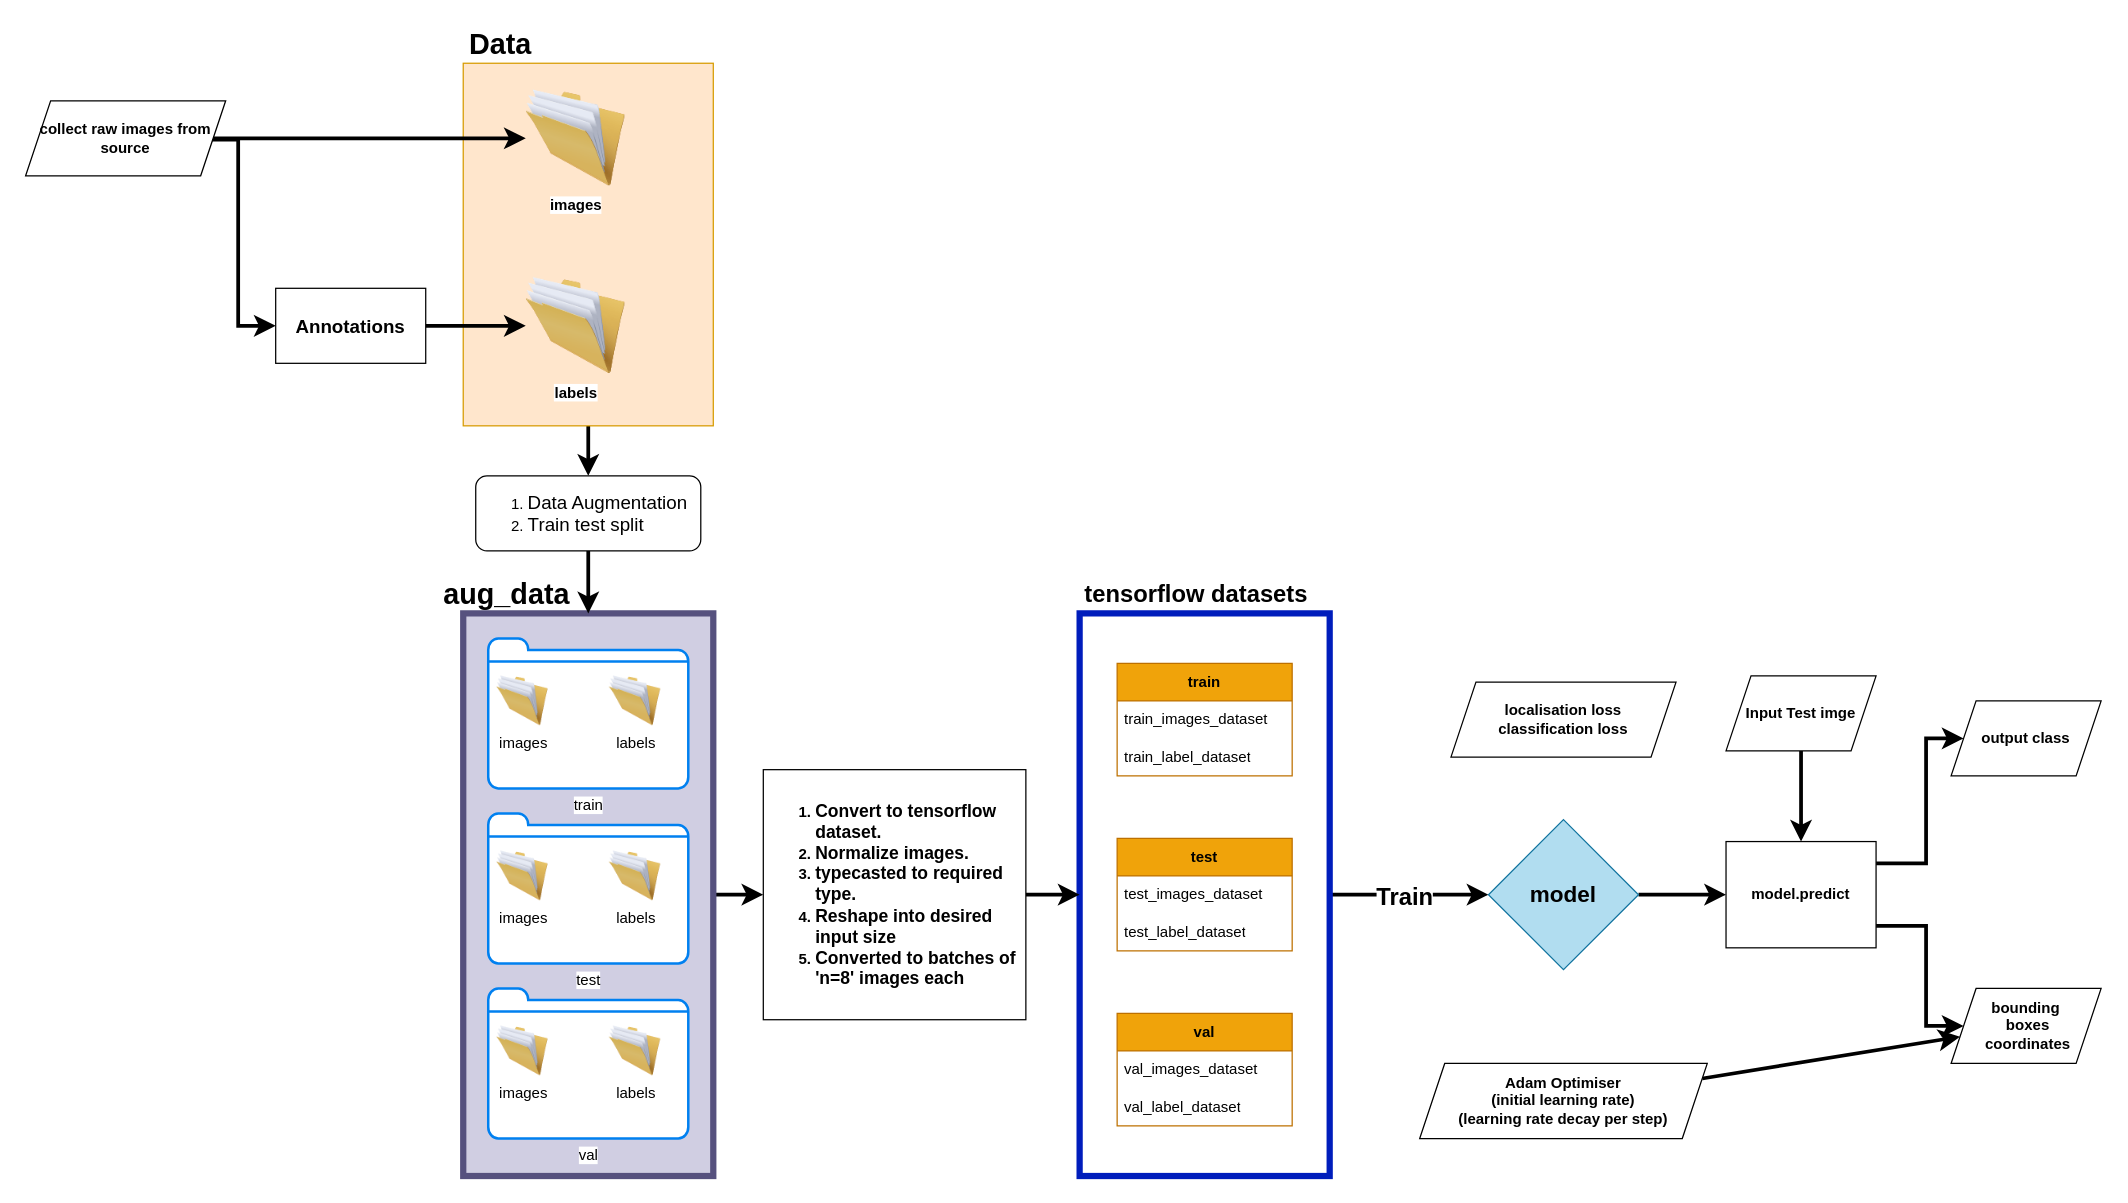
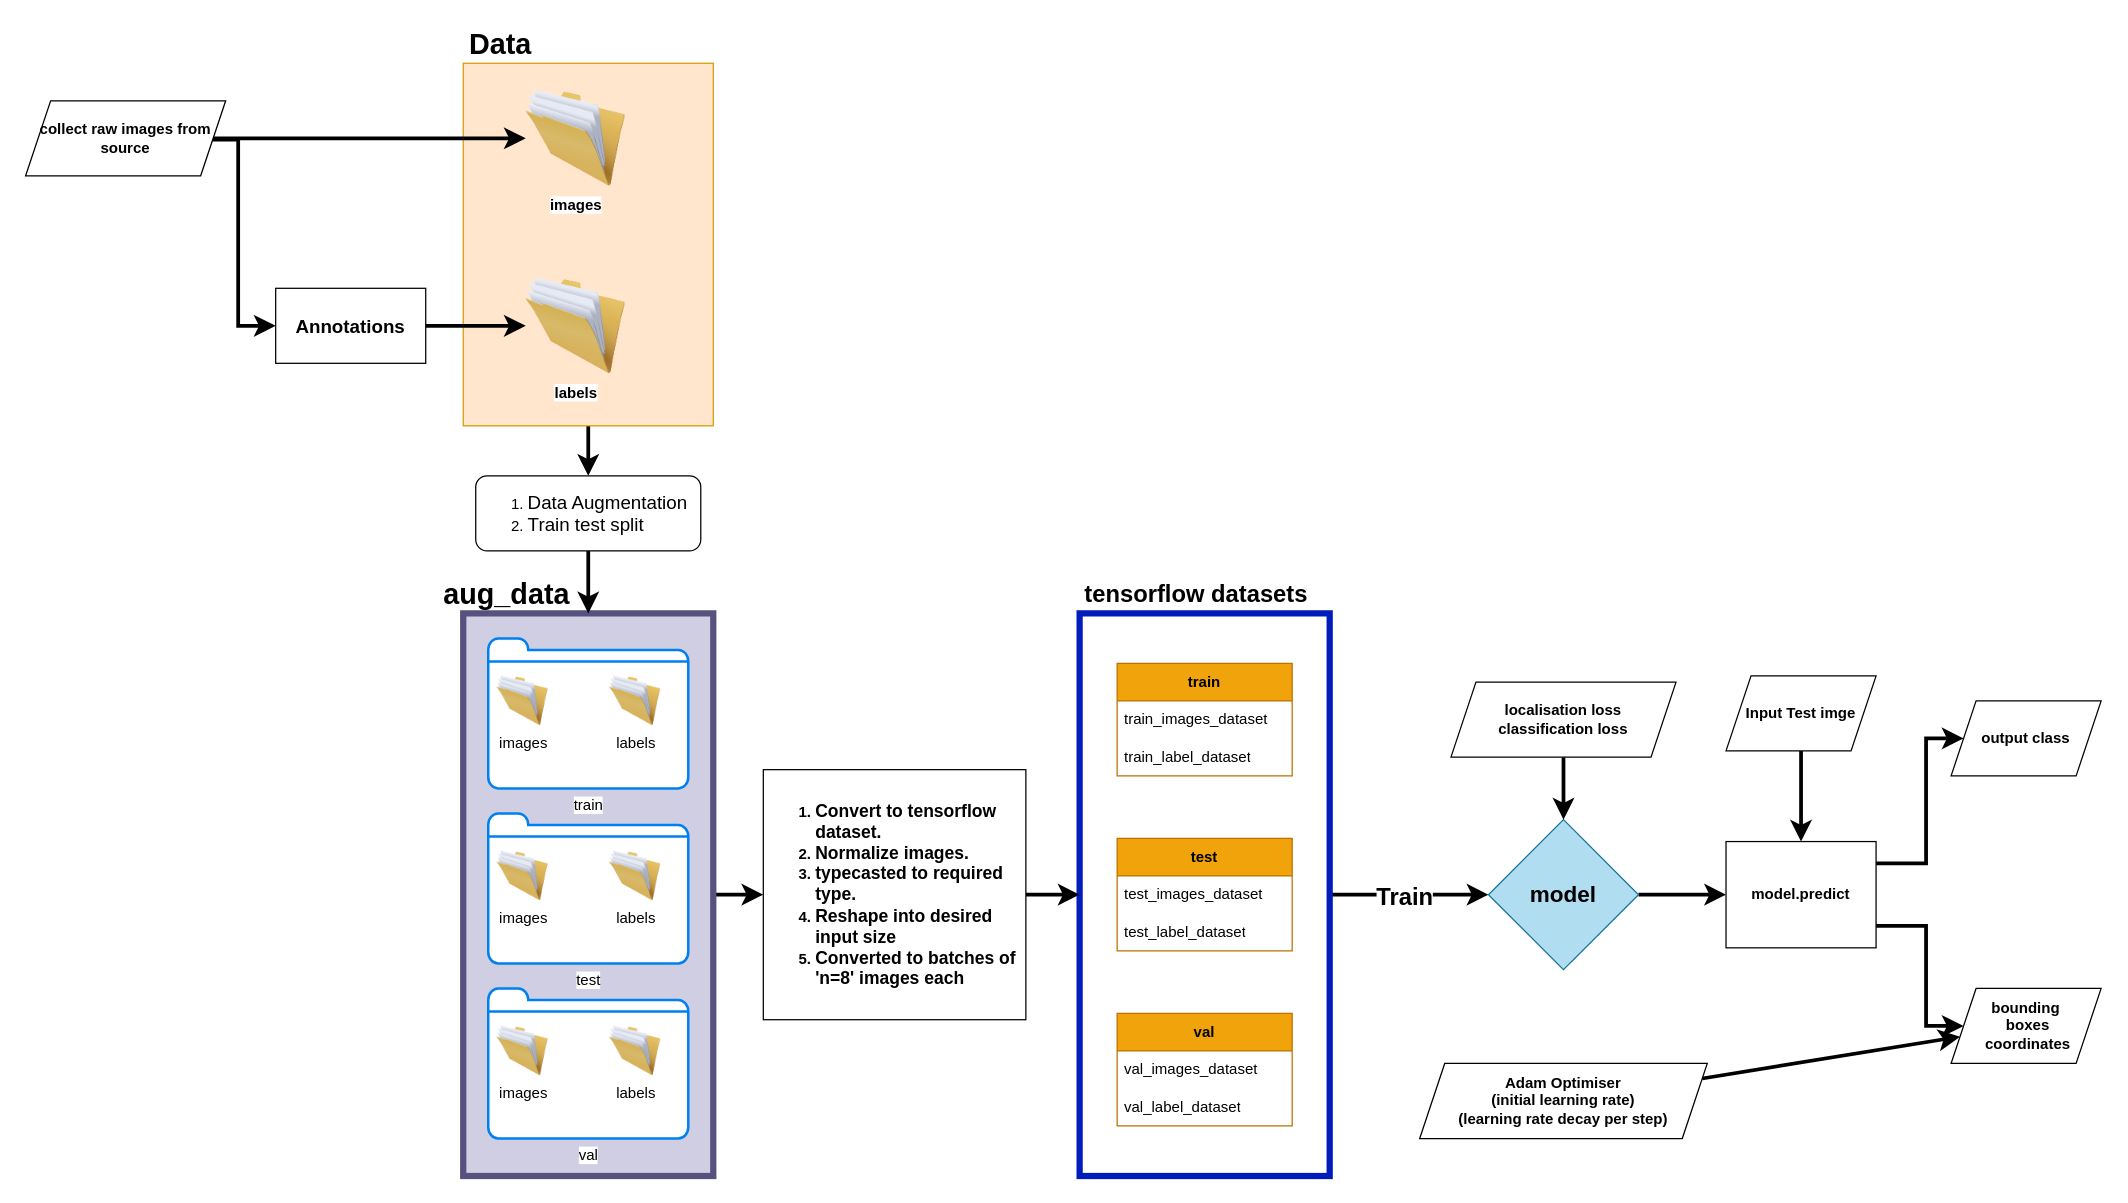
edge "localisation loss classification loss" -> "model": added
